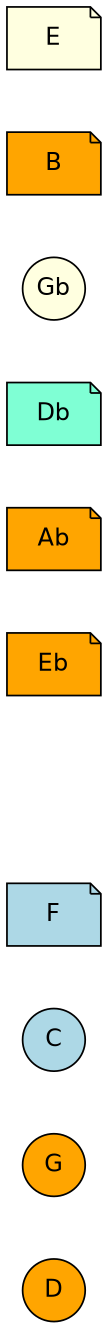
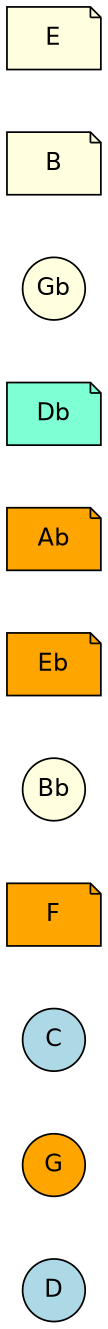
node "B": fillcolor orange -> lightyellow
node "Bb": added
node "F": fillcolor lightblue -> orange
node "D": fillcolor orange -> lightblue
